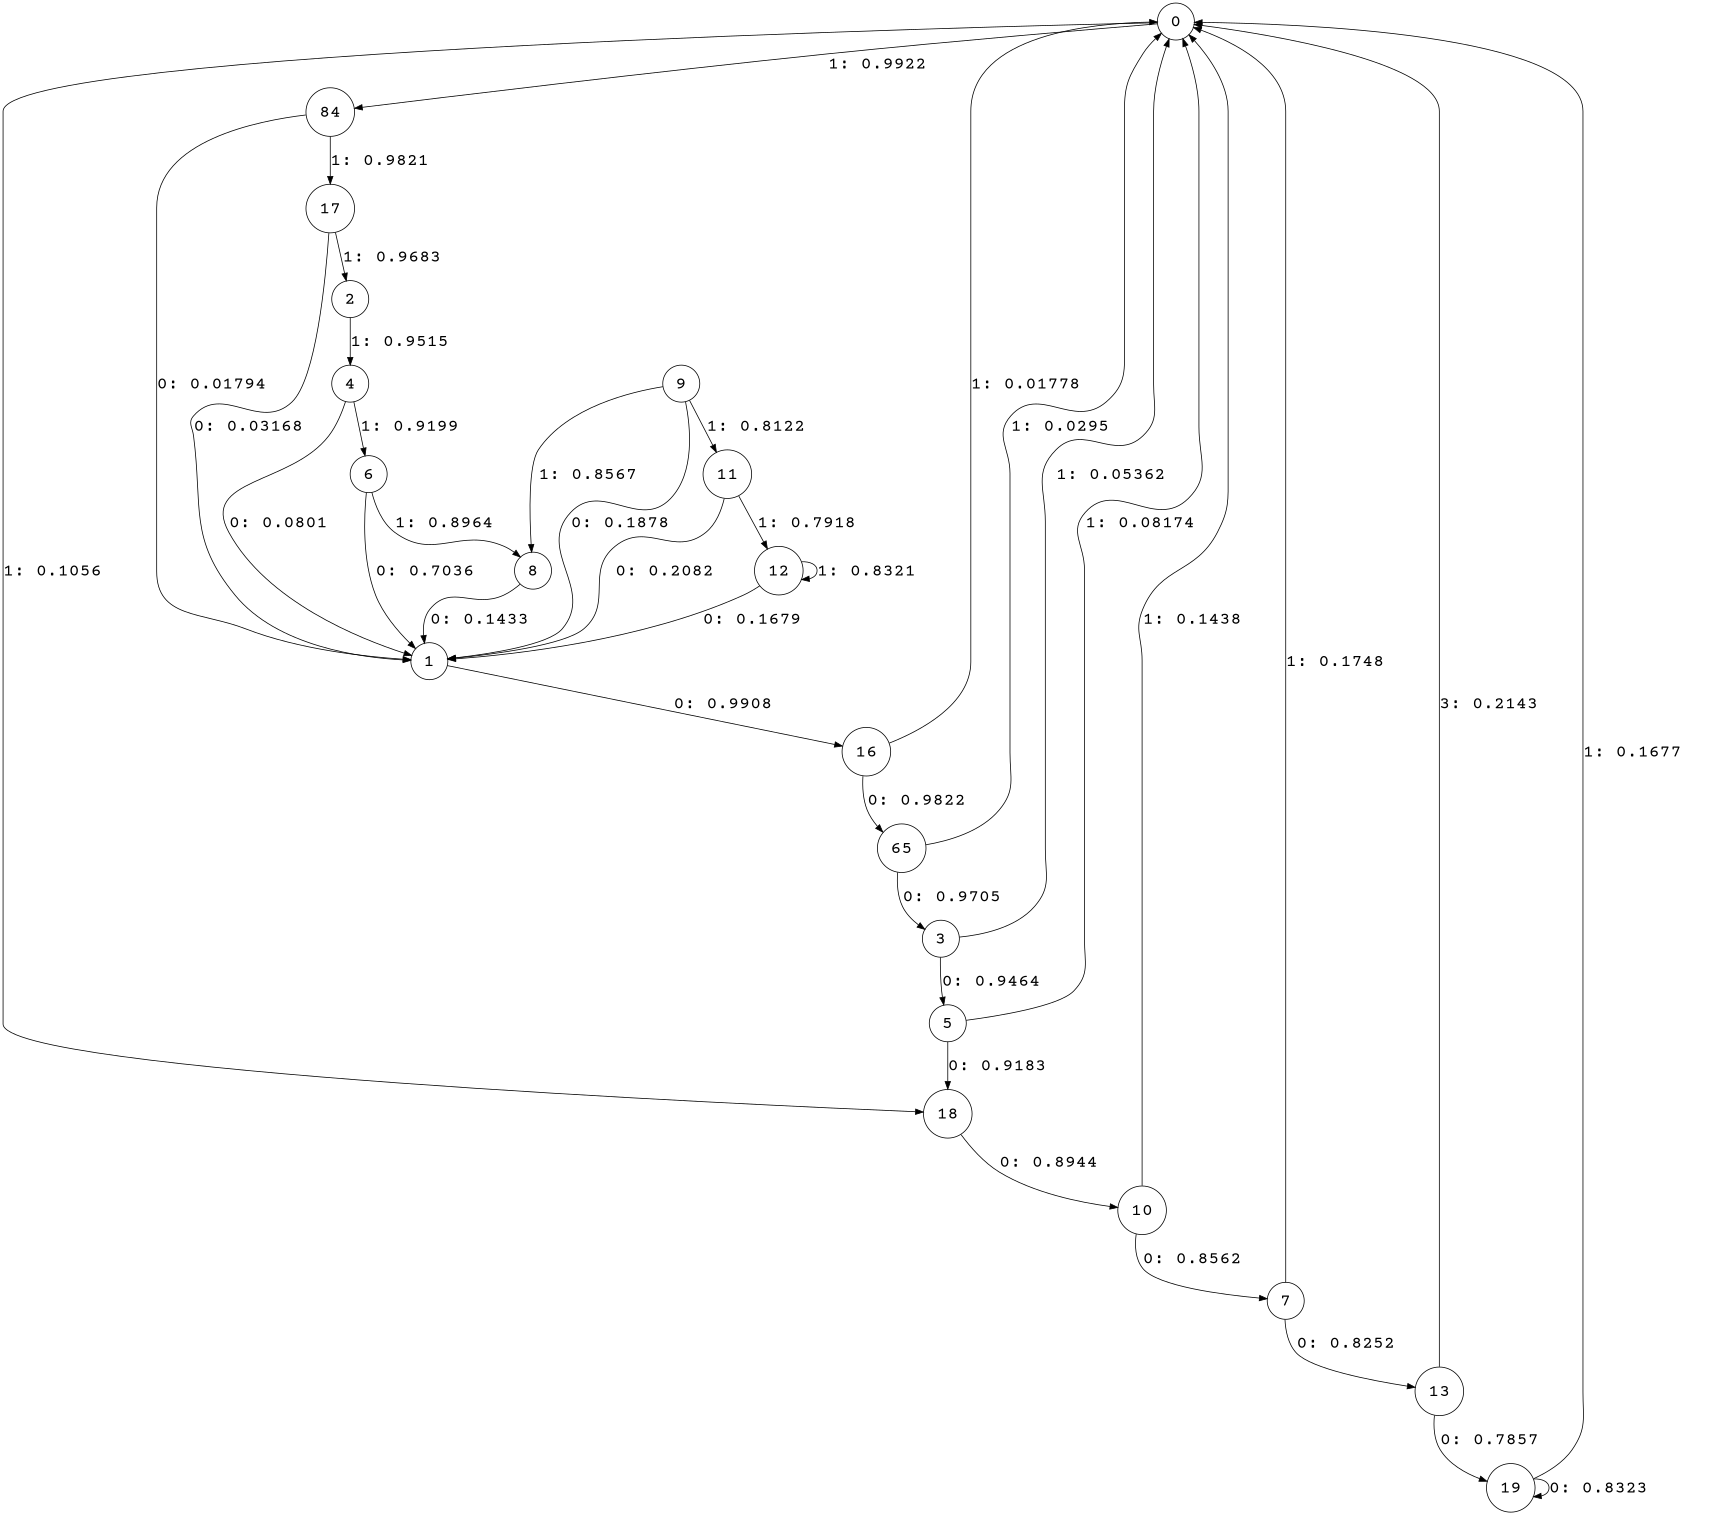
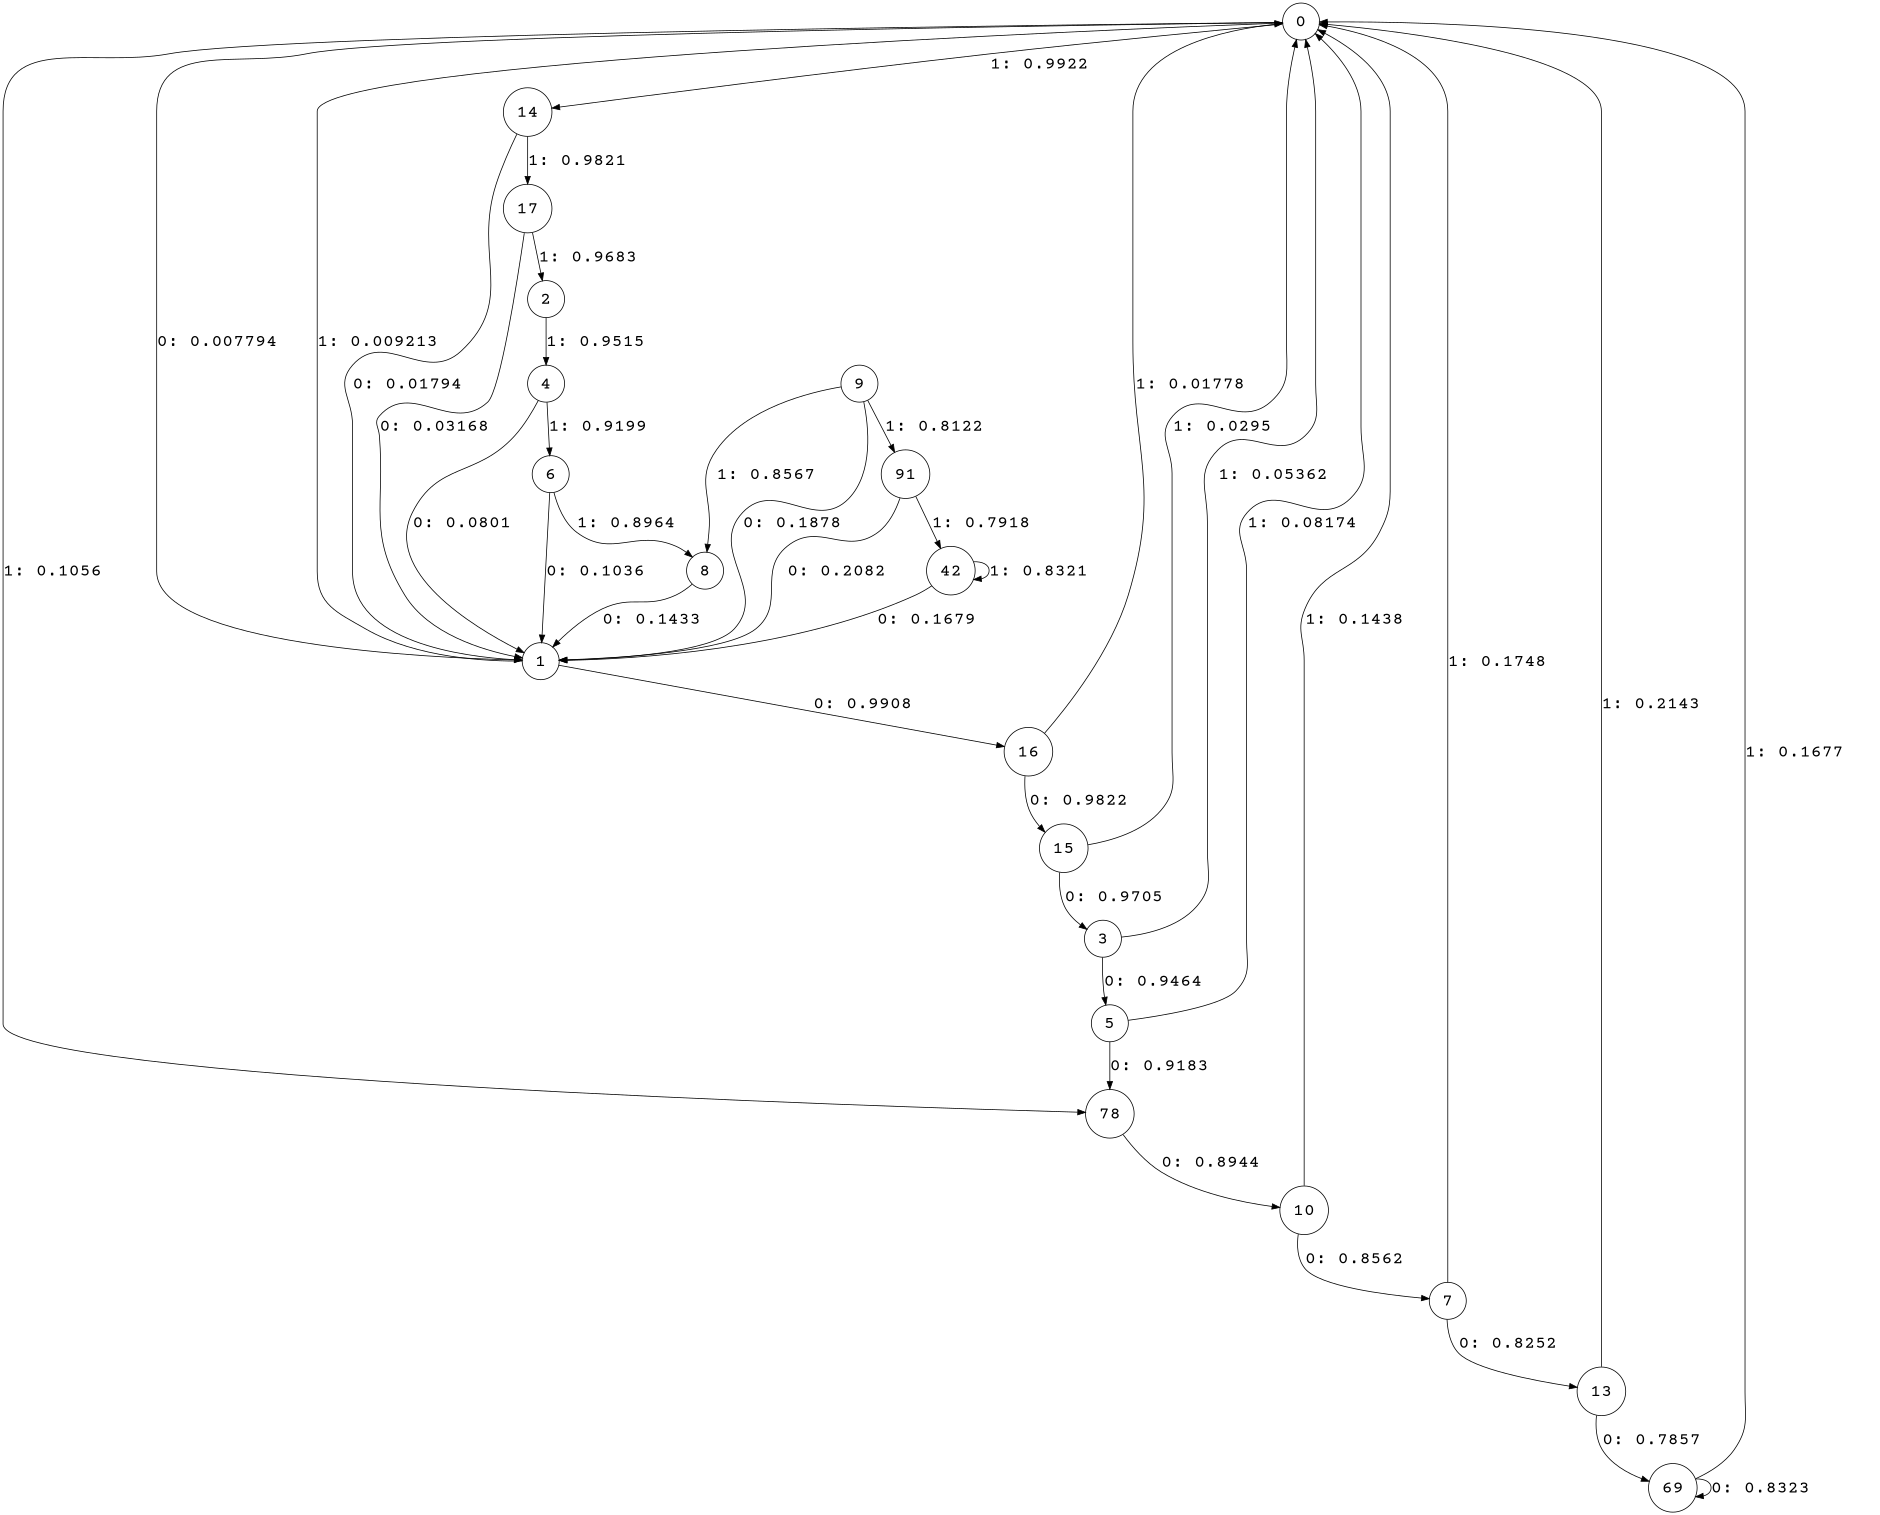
edge "0" -> "1": added, label "0: 0.007794"
edge "1" -> "0": added, label "1: 0.009213"
node "84": label "84" -> "14"
node "11": label "11" -> "91"
edge "6" -> "1": label "0: 0.7036   " -> "0: 0.1036   "
node "12": label "12" -> "42"
edge "13" -> "0": label "3: 0.2143   " -> "1: 0.2143   "
node "65": label "65" -> "15"
node "18": label "18" -> "78"
node "19": label "19" -> "69"
